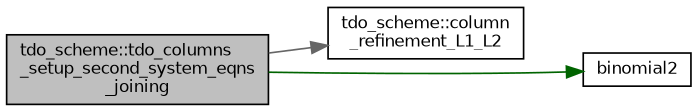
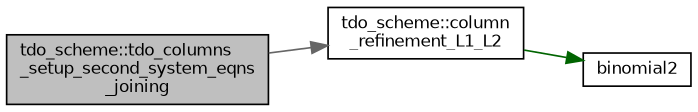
edge "tdo_scheme::tdo_columns _setup_second_system_eqns _joining" -> "binomial2": now "tdo_scheme::column _refinement_L1_L2" -> "binomial2"
